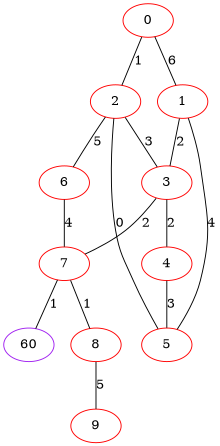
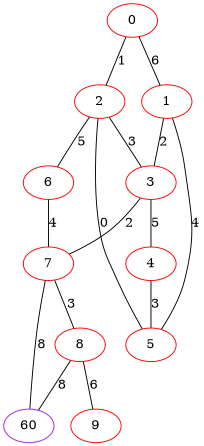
edge "3" -- "4": label "2" -> "5"
edge "7" -- "60": label "1" -> "8"
edge "7" -- "8": label "1" -> "3"
edge "8" -- "60": added, label "8"
edge "8" -- "9": label "5" -> "6"
